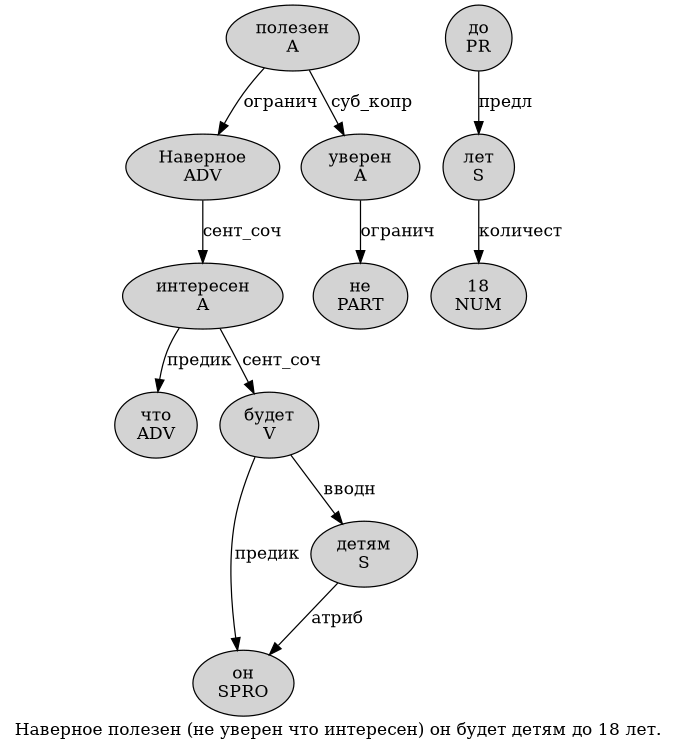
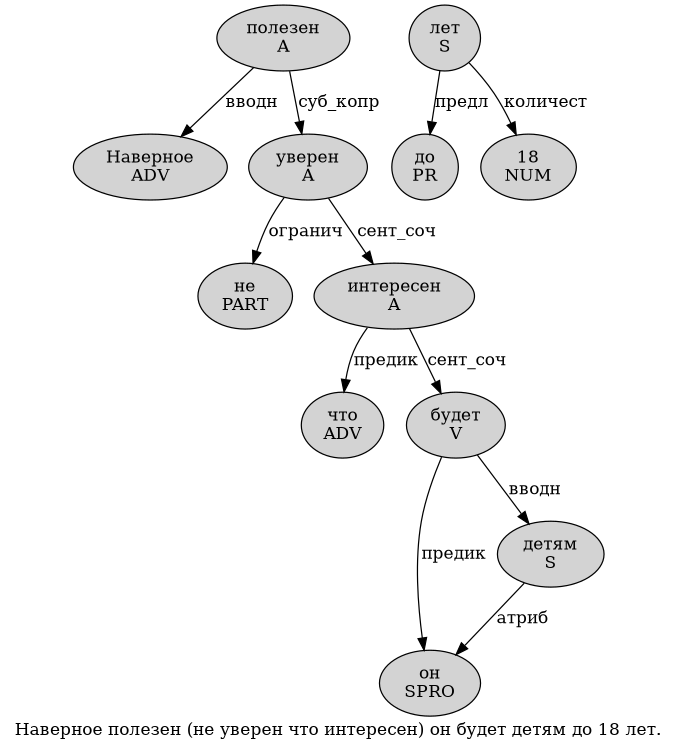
edge "до PR" -> "лет S": reversed
edge "полезен A" -> "Наверное ADV": label "огранич" -> "вводн"
edge "Наверное ADV" -> "интересен A": now "уверен A" -> "интересен A"
